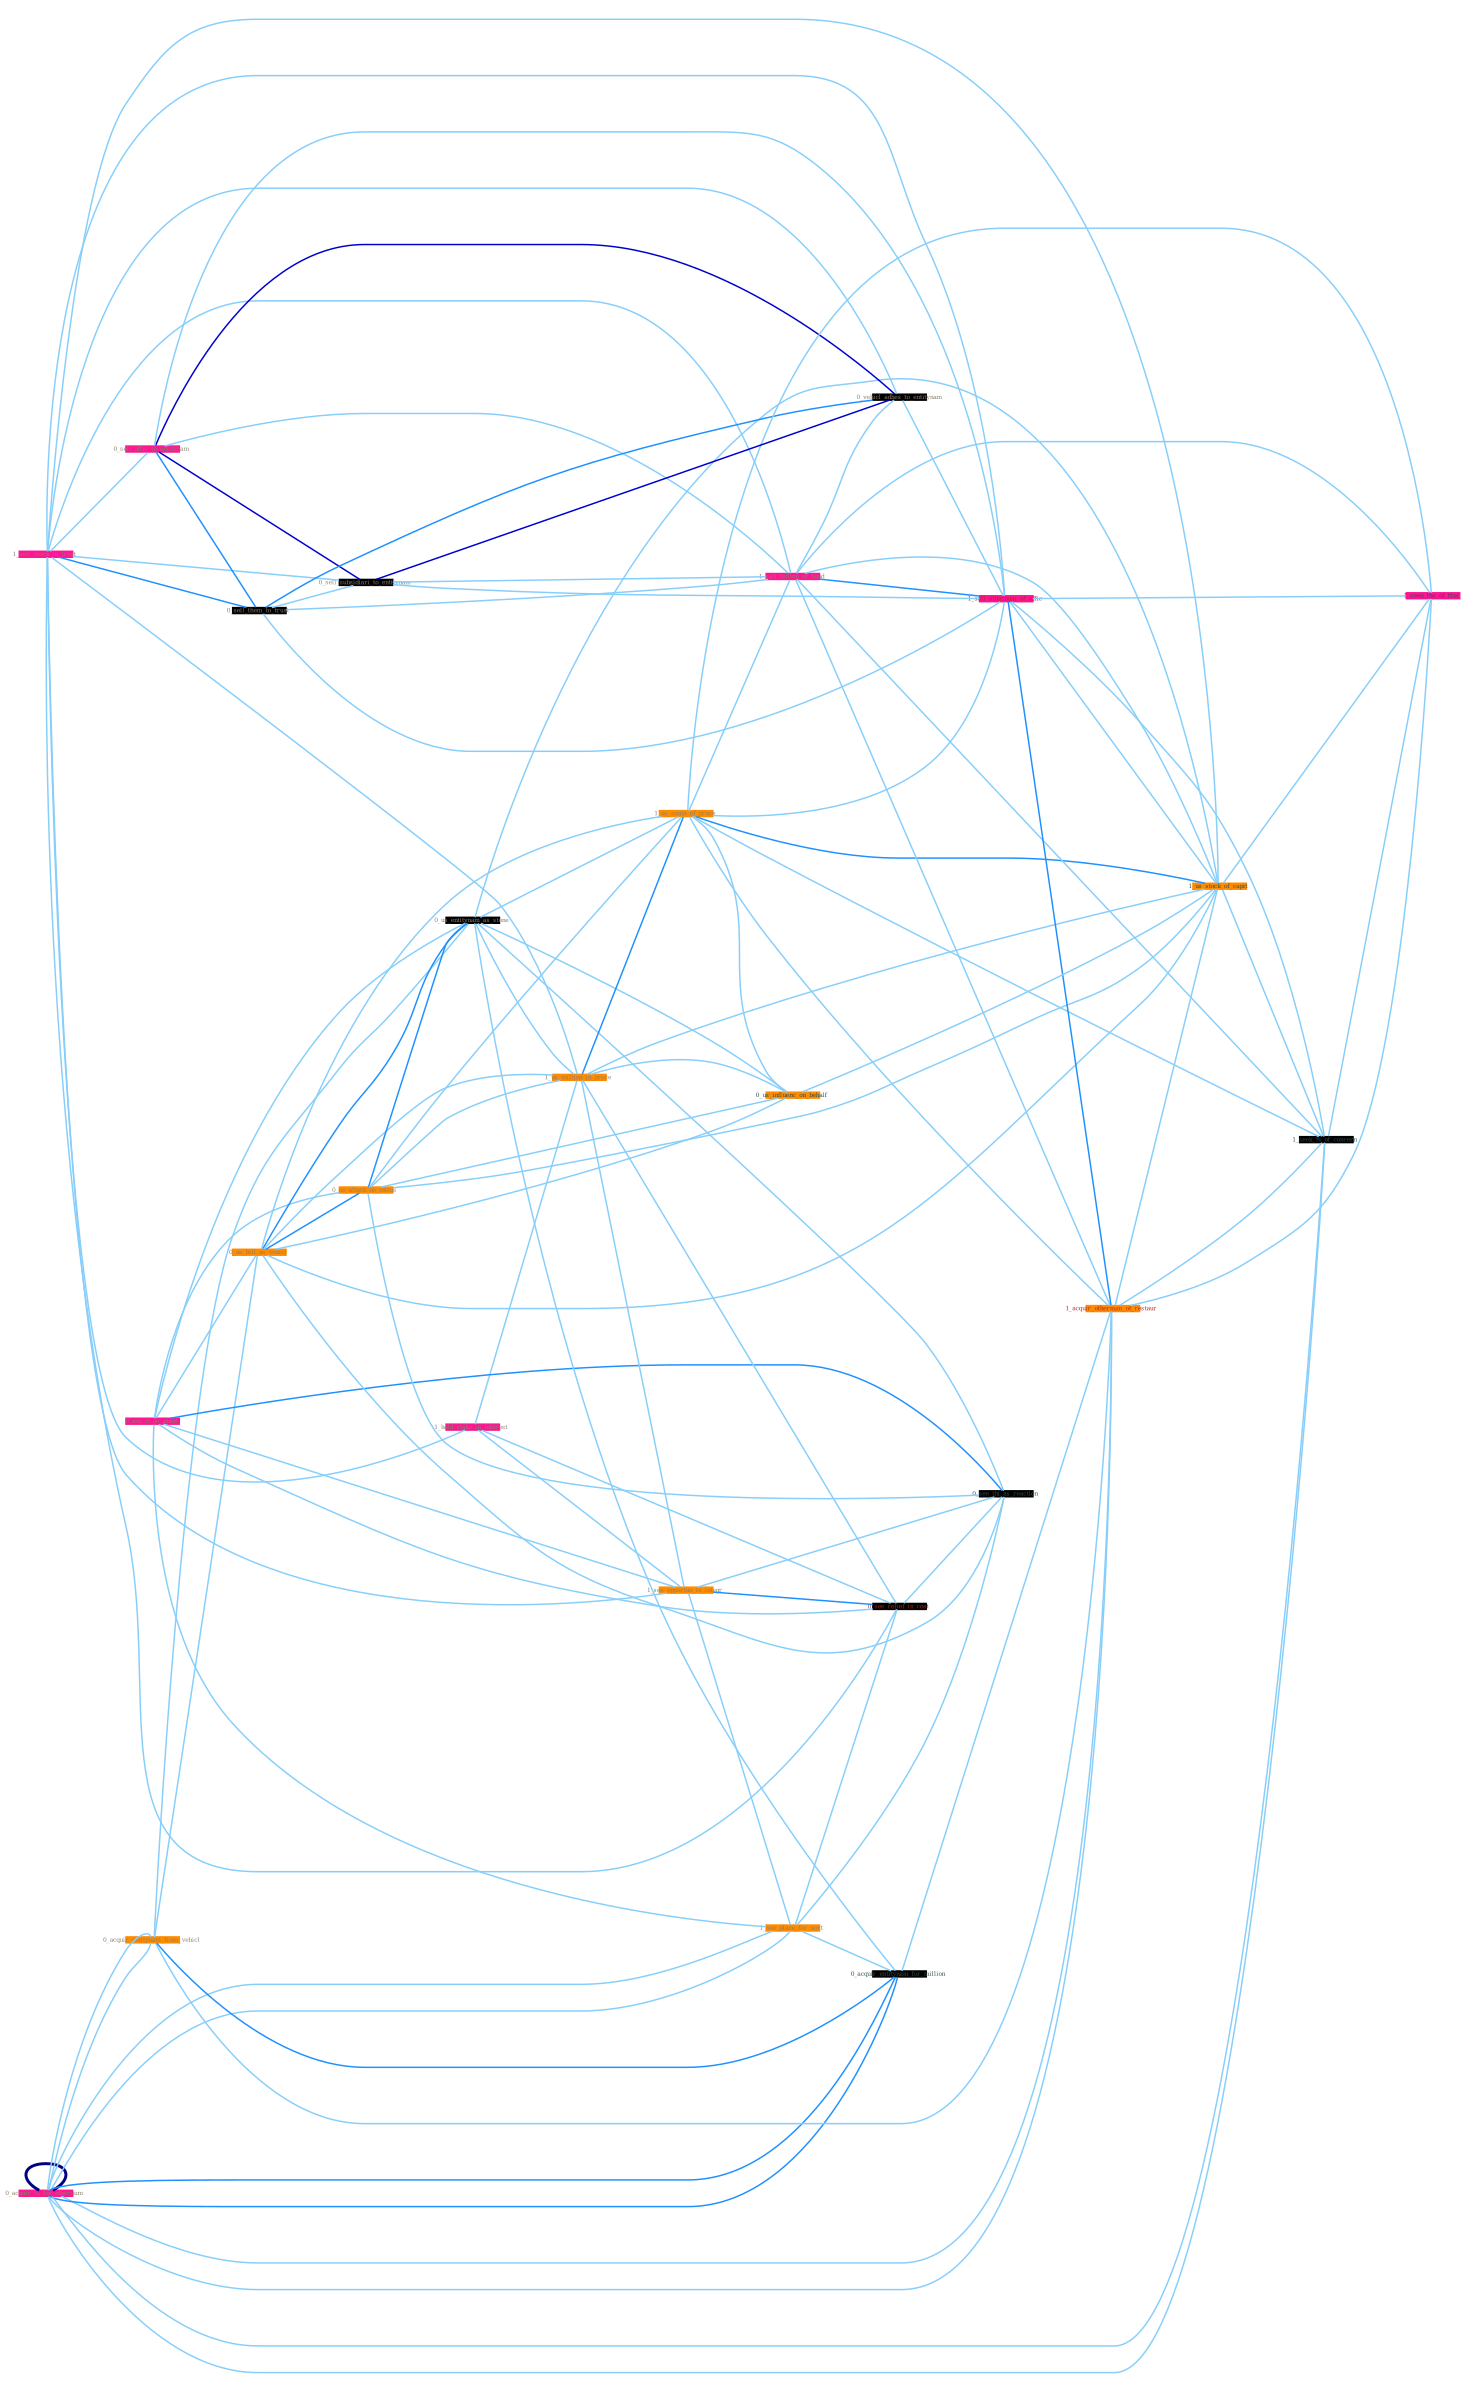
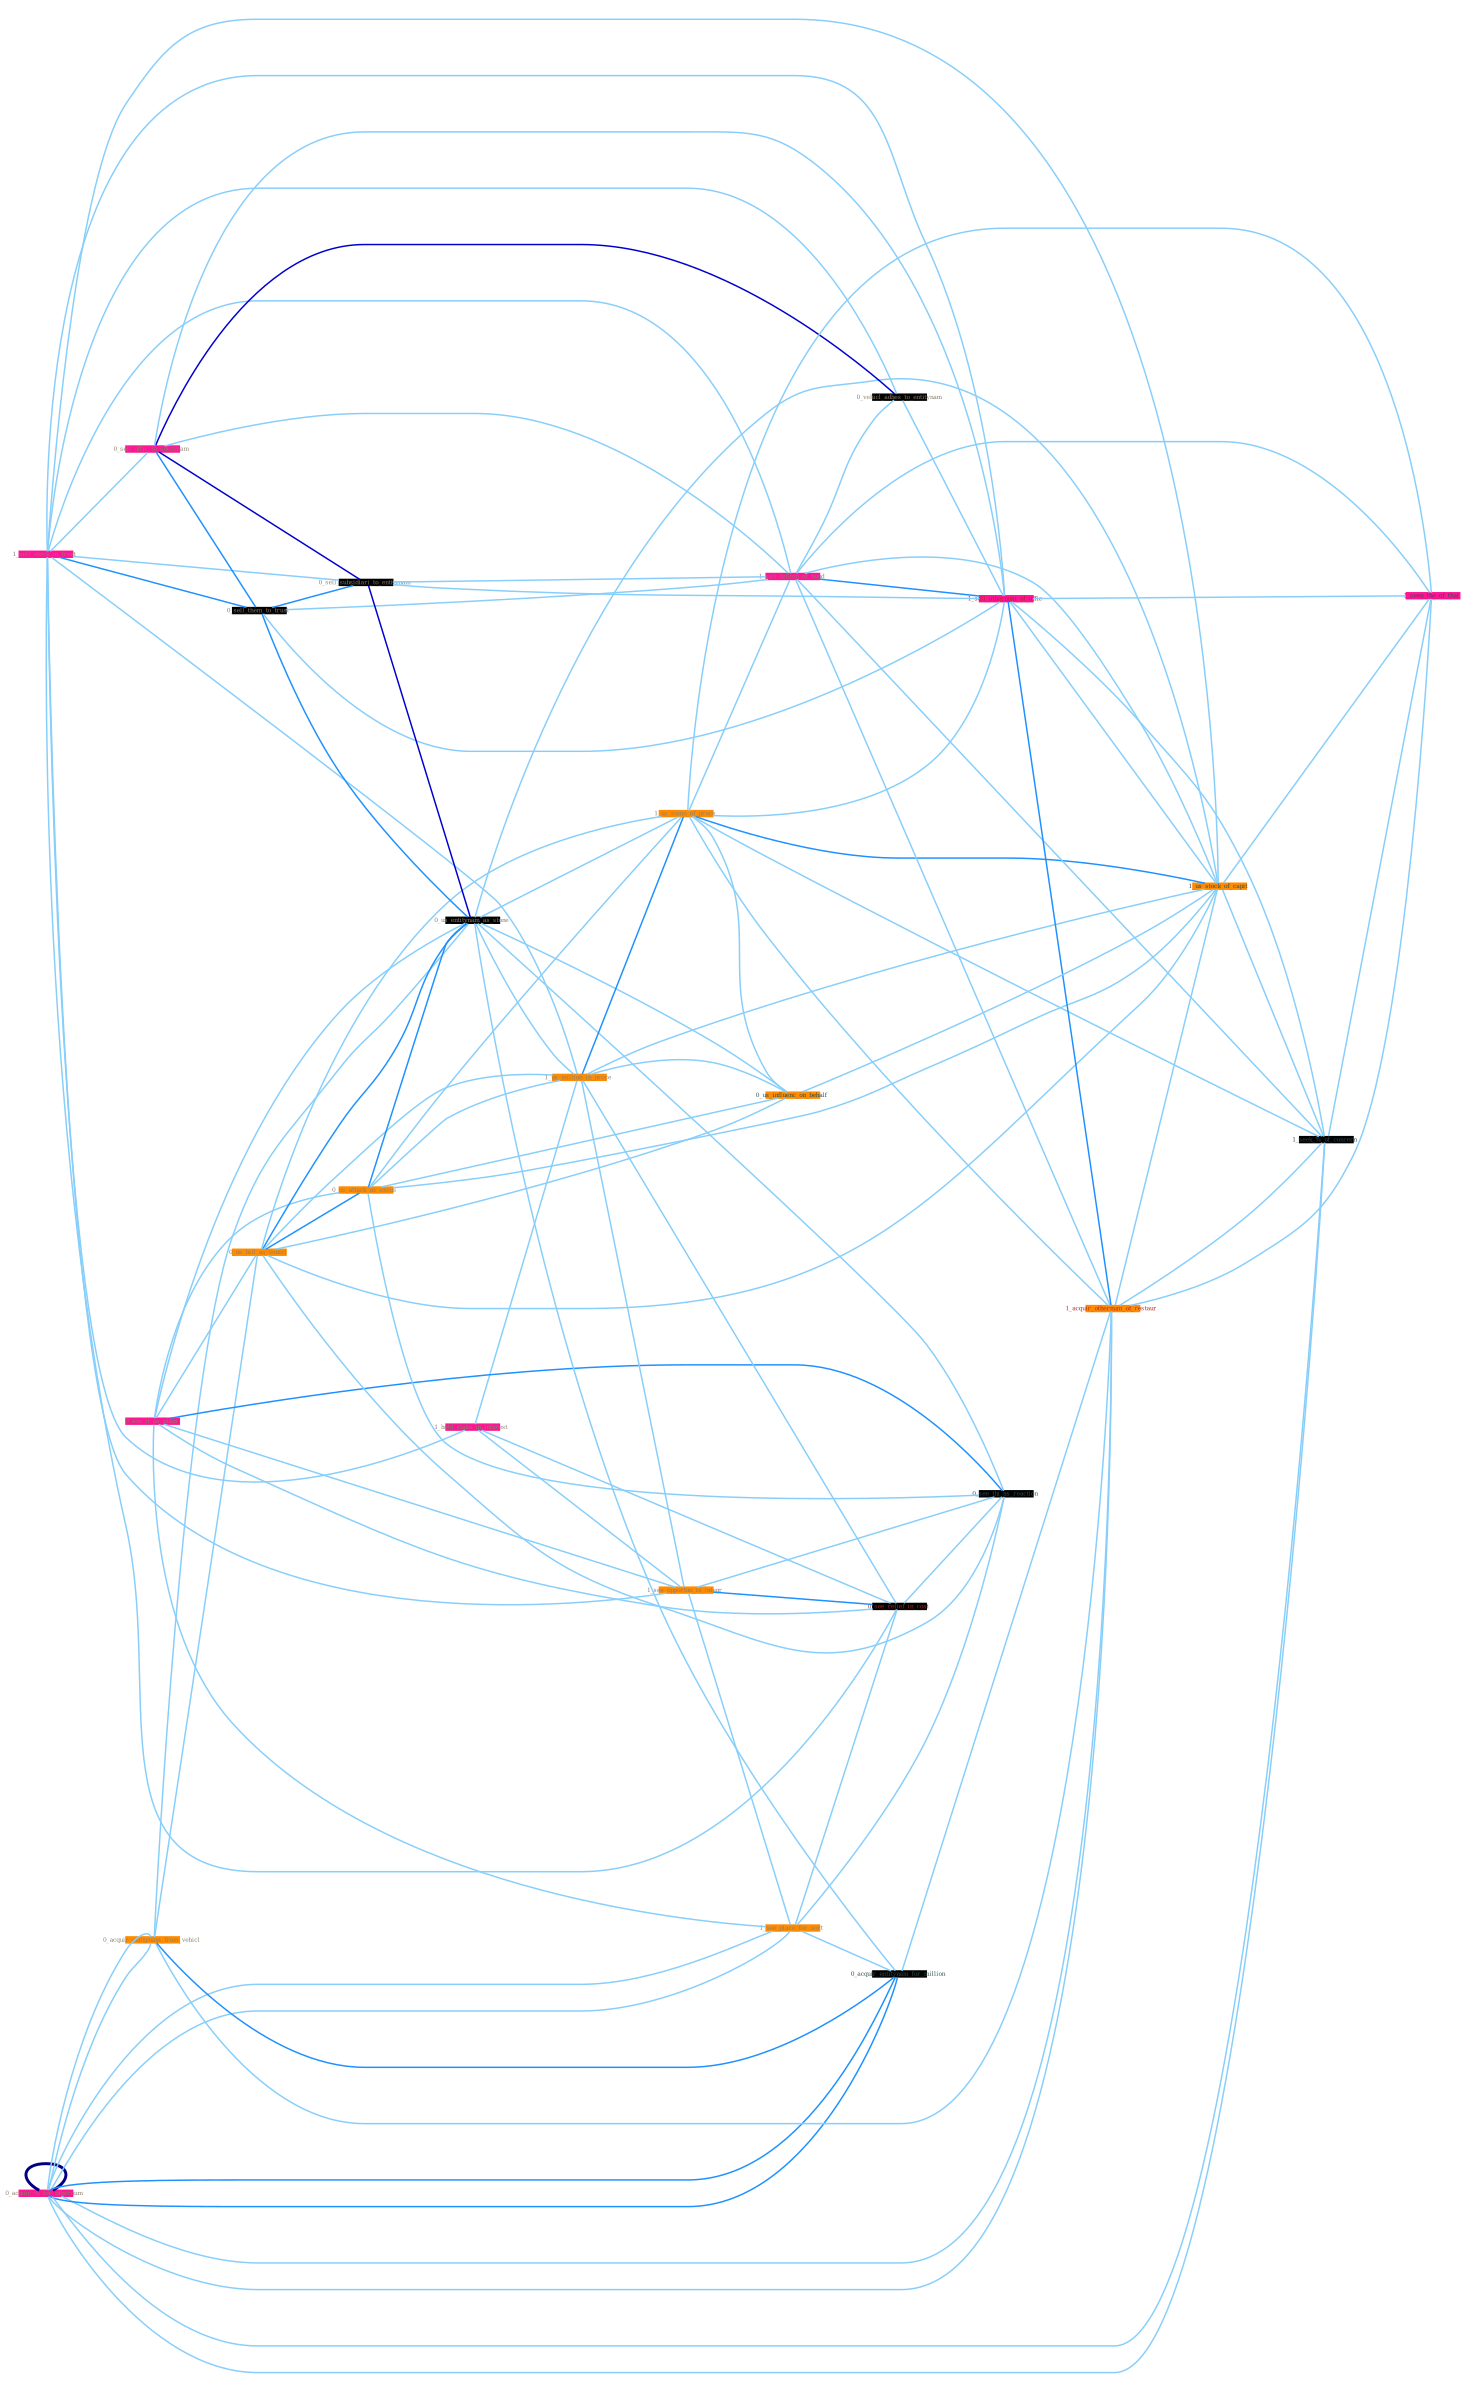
edge "0_vehicl_adhes_to_entitynam" -- "0_sell_them_to_trust": now "0_us_entitynam_as_stone" -- "0_sell_them_to_trust"
edge "0_vehicl_adhes_to_entitynam" -- "0_sell_subsidiari_to_entitynam": now "0_us_entitynam_as_stone" -- "0_sell_subsidiari_to_entitynam"
edge "0_sell_subsidiari_to_entitynam" -- "0_sell_them_to_trust": color #87cefa -> #1e90ff
